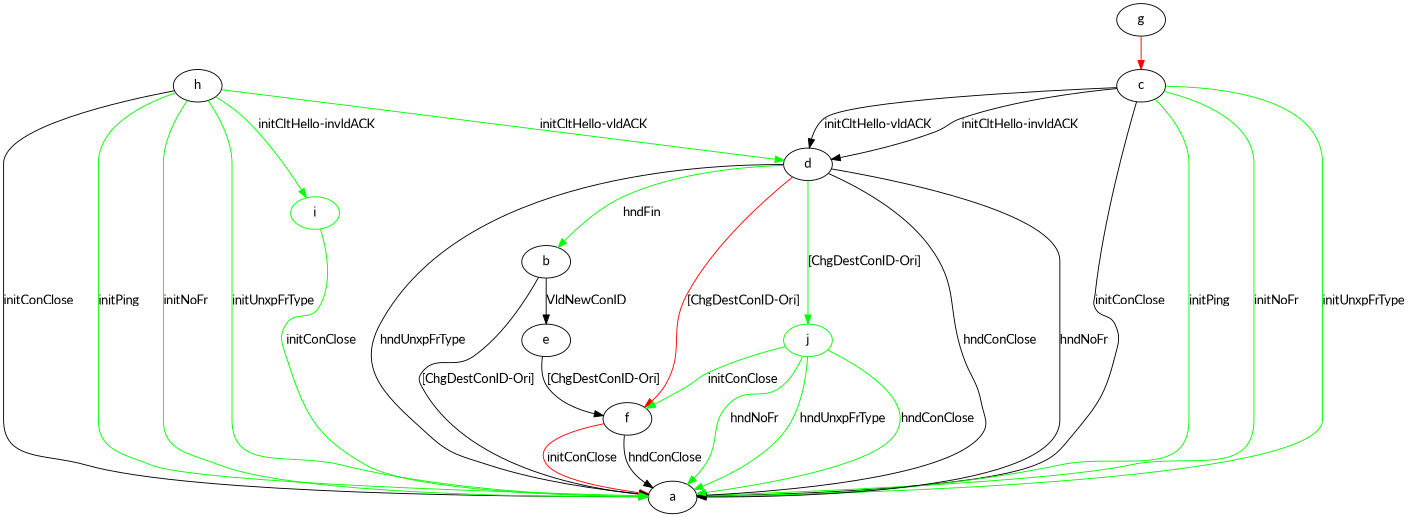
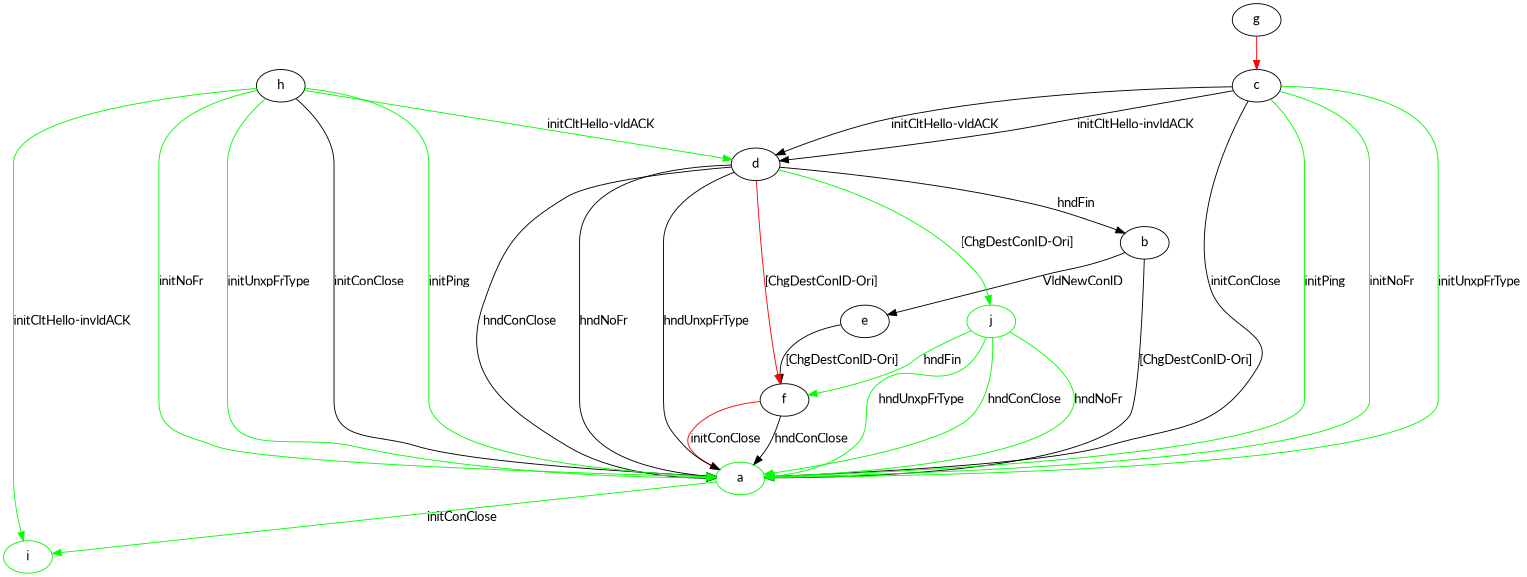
edge "d" -> "b": color green -> black
edge "j" -> "f": label "initConClose " -> "hndFin "
edge "i" -> "a": reversed
node "a": color black -> green
